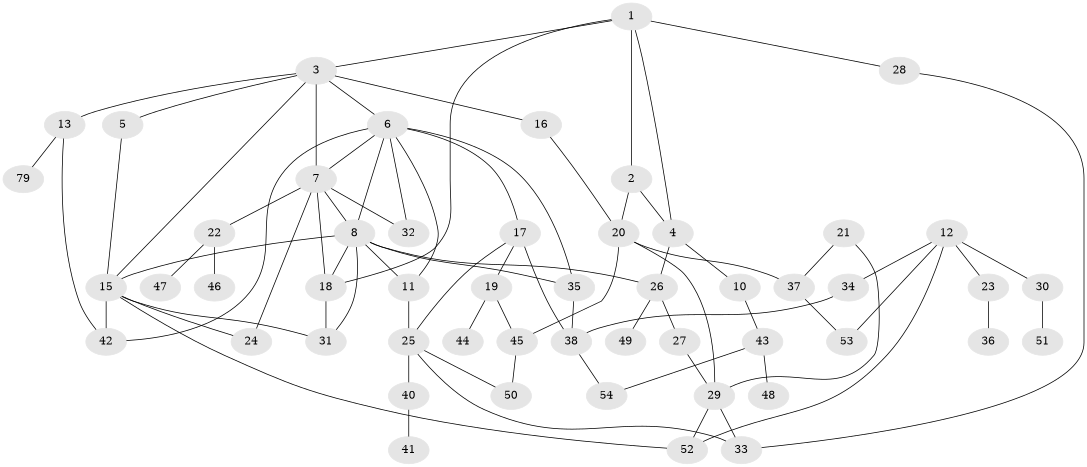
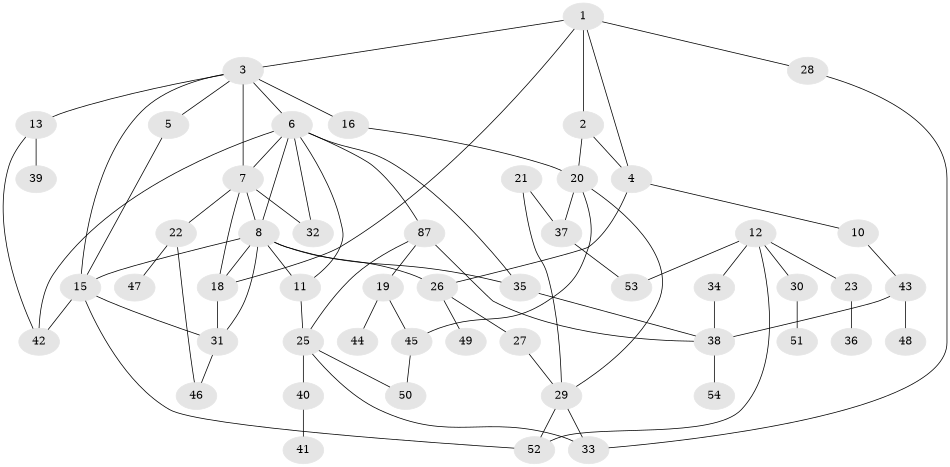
node "79": label "79" -> "39"
node "17": label "17" -> "87"
node "24": removed
edge "31" -- "46": added
edge "43" -- "54": now "43" -- "38"
